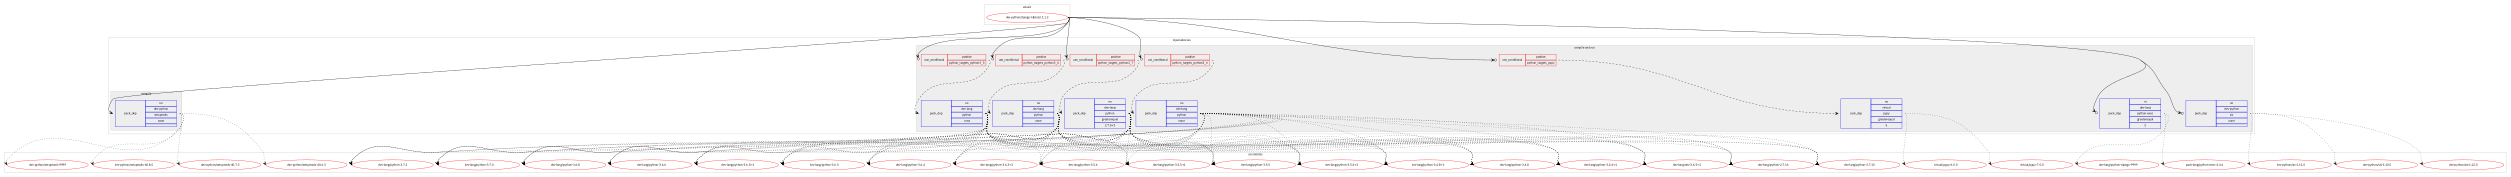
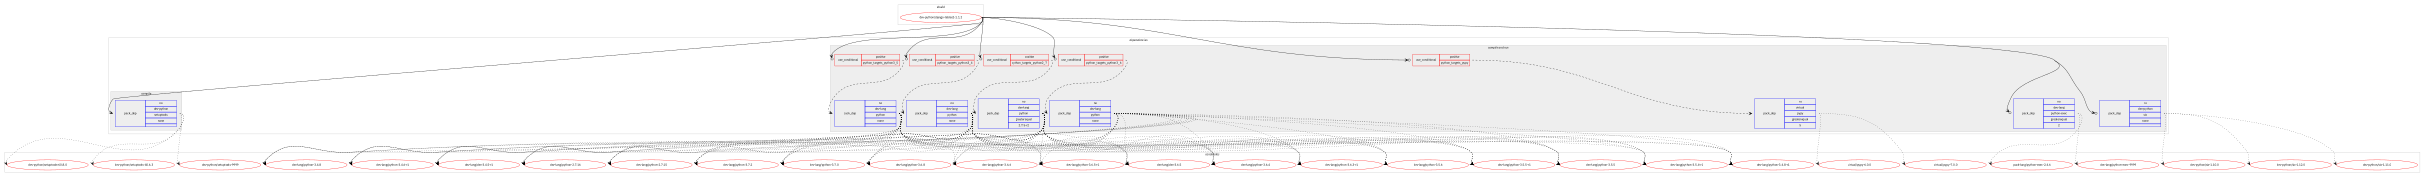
node "dev-python/setuptools-40.7.3": removed
node "dev-lang/python-3.6.5": label "dev-lang/python-3.6.5" -> "dev-lang/dev-3.6.5"
node "dev-lang/python-django-9999": label "dev-lang/python-django-9999" -> "dev-lang/python-exec-9999"
